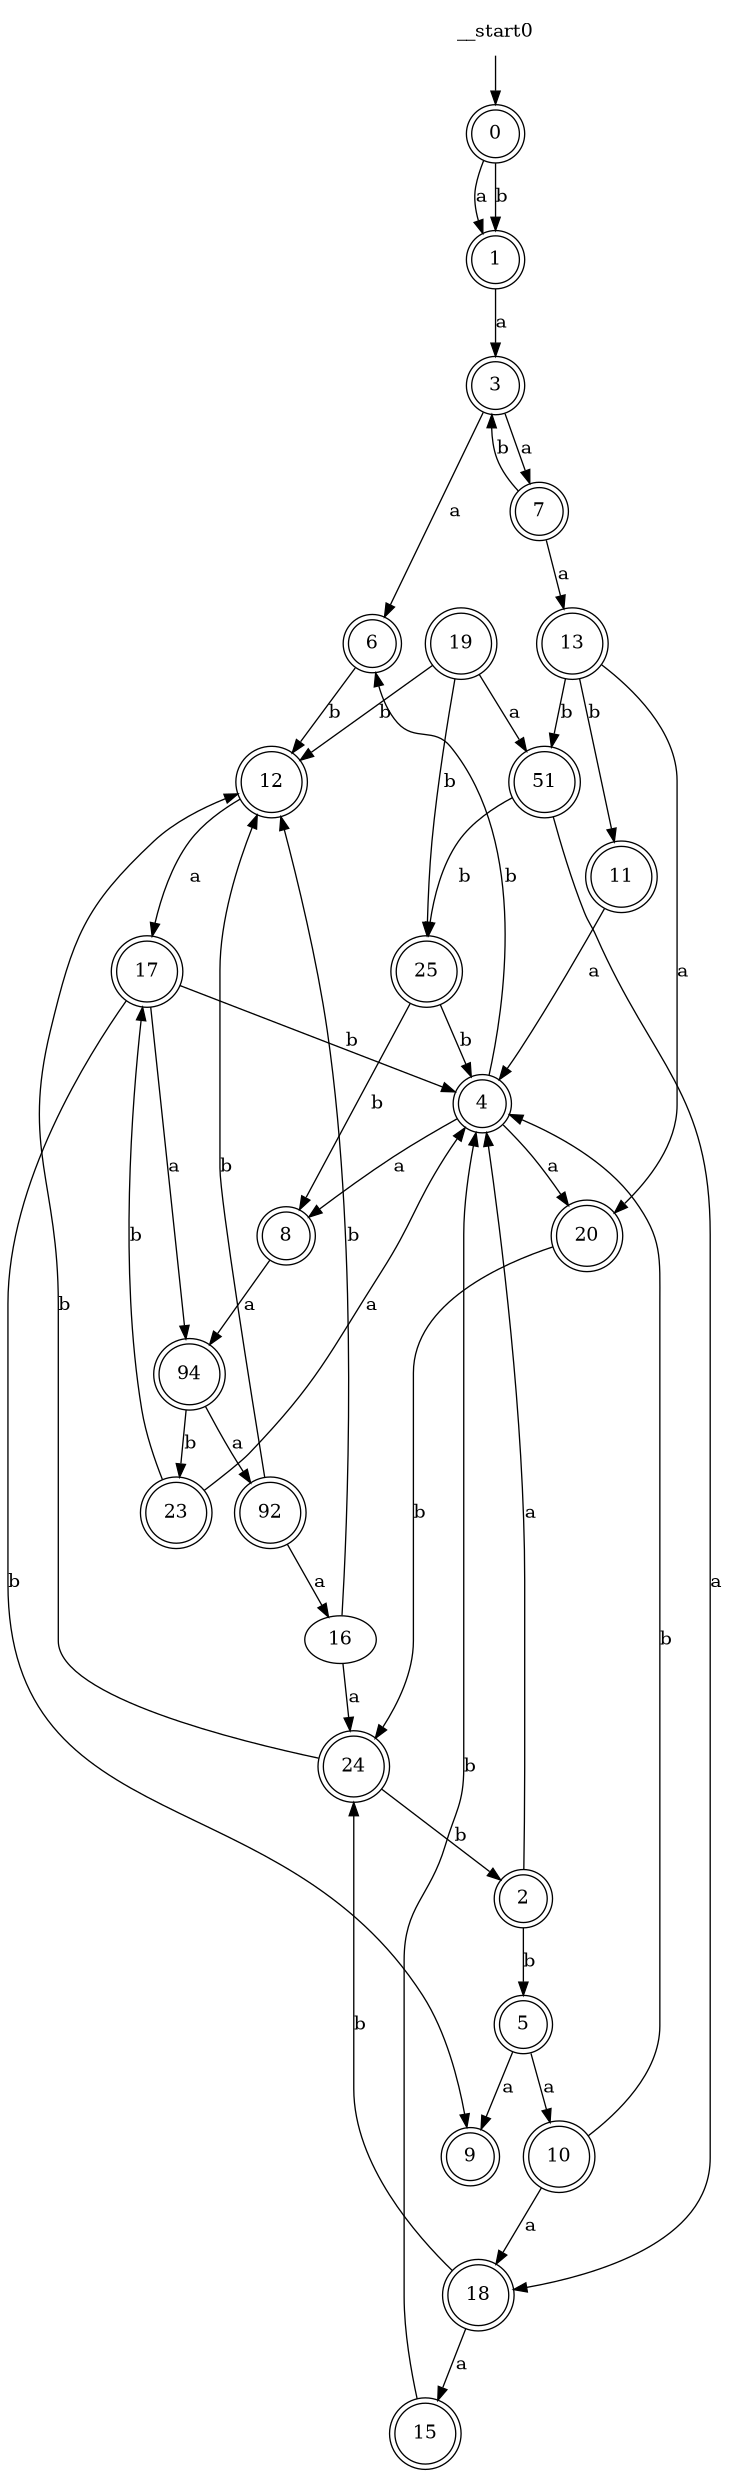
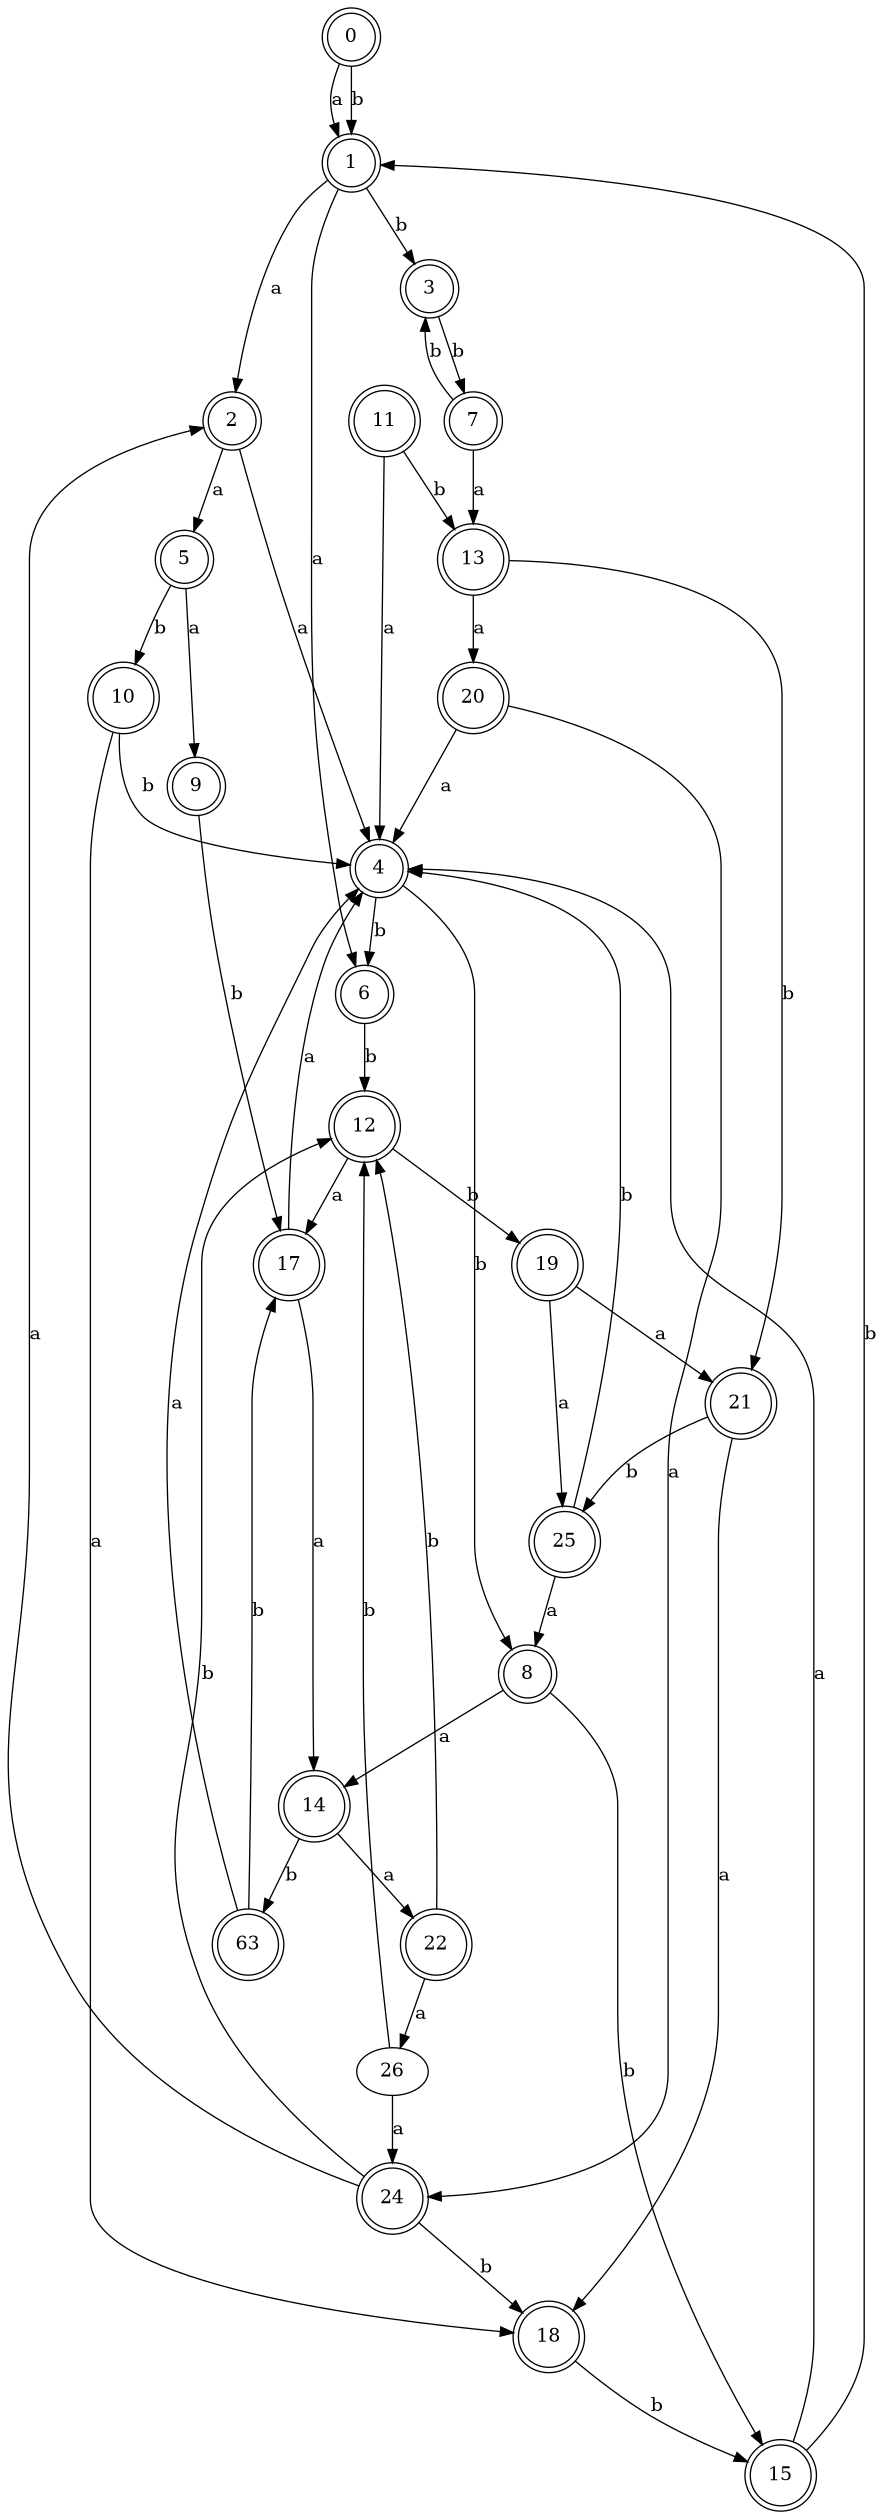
node "__start0": removed
edge "1" -> "2": added, label "a"
edge "1" -> "3": label "a" -> "b"
edge "3" -> "7": label "a" -> "b"
edge "3" -> "6": now "1" -> "6"
edge "19" -> "12": reversed
edge "13" -> "11": reversed
edge "19" -> "25": label "b" -> "a"
node "51": label "51" -> "21"
edge "17" -> "4": label "b" -> "a"
edge "25" -> "8": label "b" -> "a"
edge "15" -> "1": added, label "b"
edge "4" -> "20": reversed
edge "4" -> "8": label "a" -> "b"
node "94": label "94" -> "14"
node "23": label "23" -> "63"
node "92": label "92" -> "22"
edge "20" -> "24": label "b" -> "a"
node "16": label "16" -> "26"
edge "17" -> "9": reversed
edge "15" -> "4": label "b" -> "a"
edge "24" -> "2": label "b" -> "a"
edge "2" -> "5": label "b" -> "a"
edge "18" -> "24": reversed
edge "8" -> "15": added, label "b"
edge "5" -> "10": label "a" -> "b"
edge "18" -> "15": label "a" -> "b"
